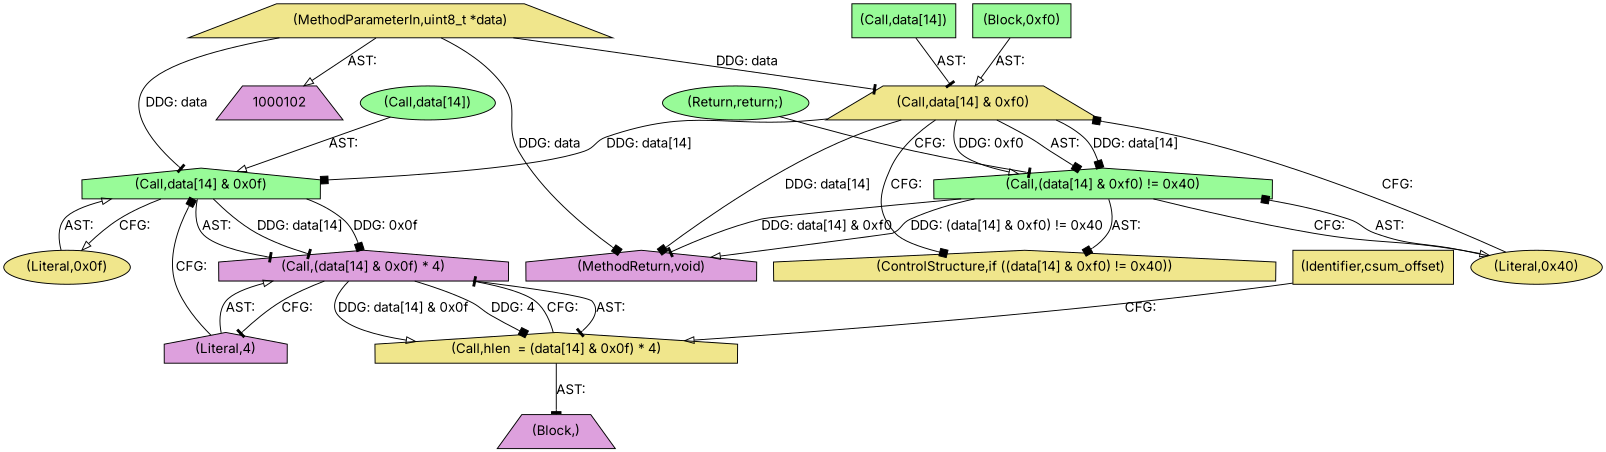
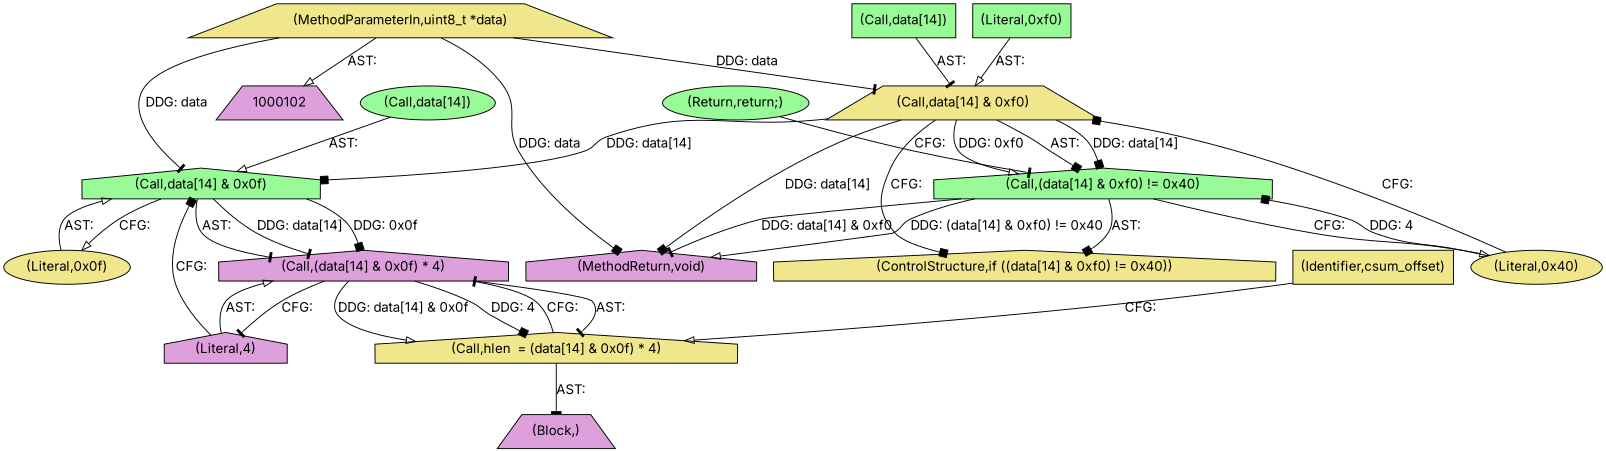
node "(Block,0xf0)": label "(Block,0xf0)" -> "(Literal,0xf0)"
edge "(Literal,0x40)" -> "(Call,(data[14] & 0xf0) != 0x40)": label "AST: " -> "DDG: 4"
